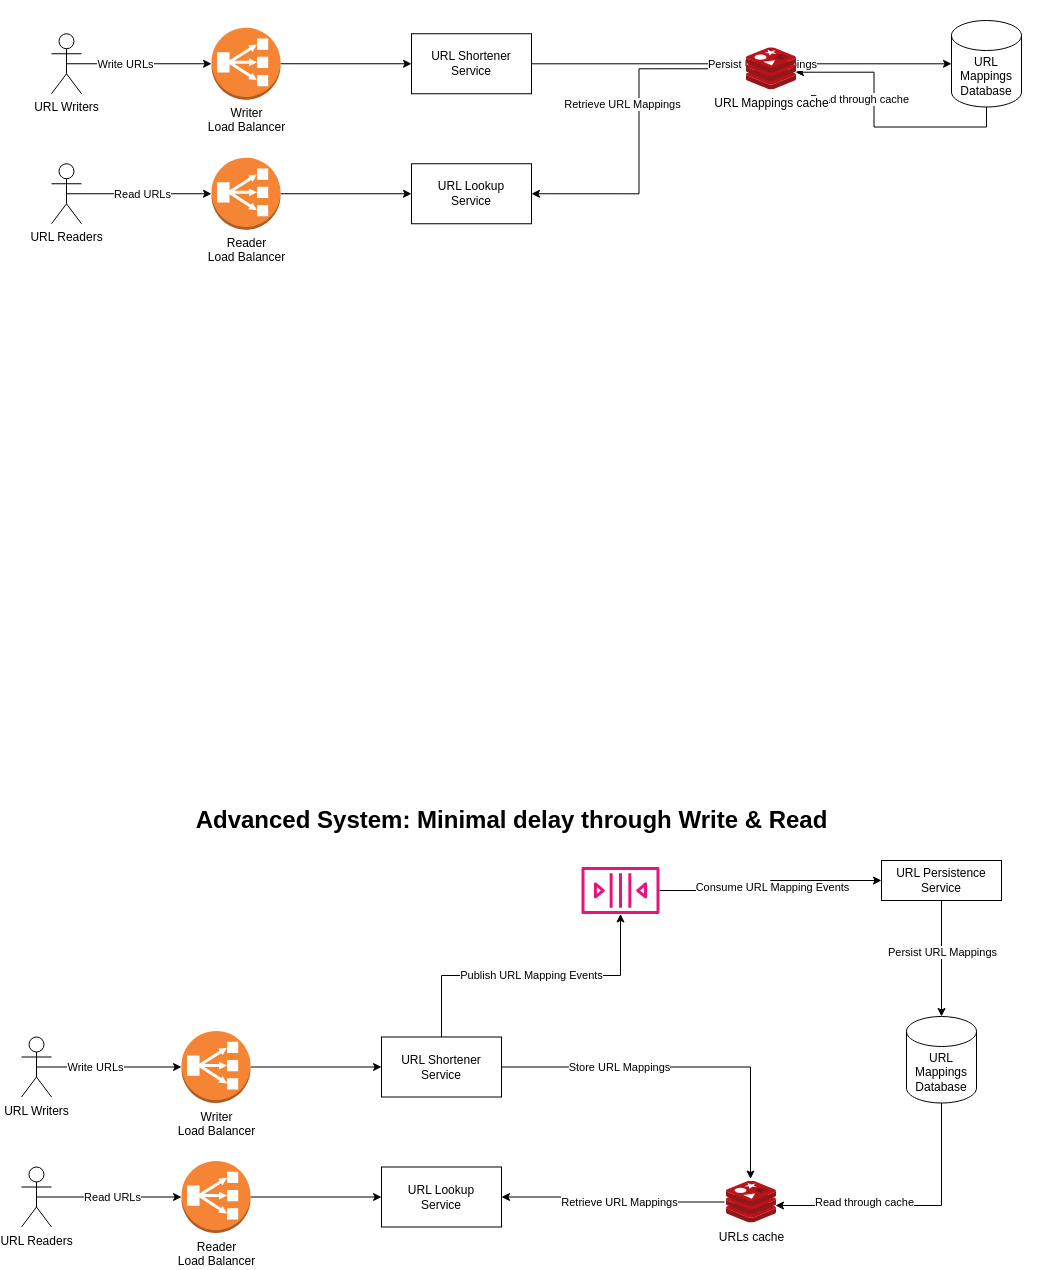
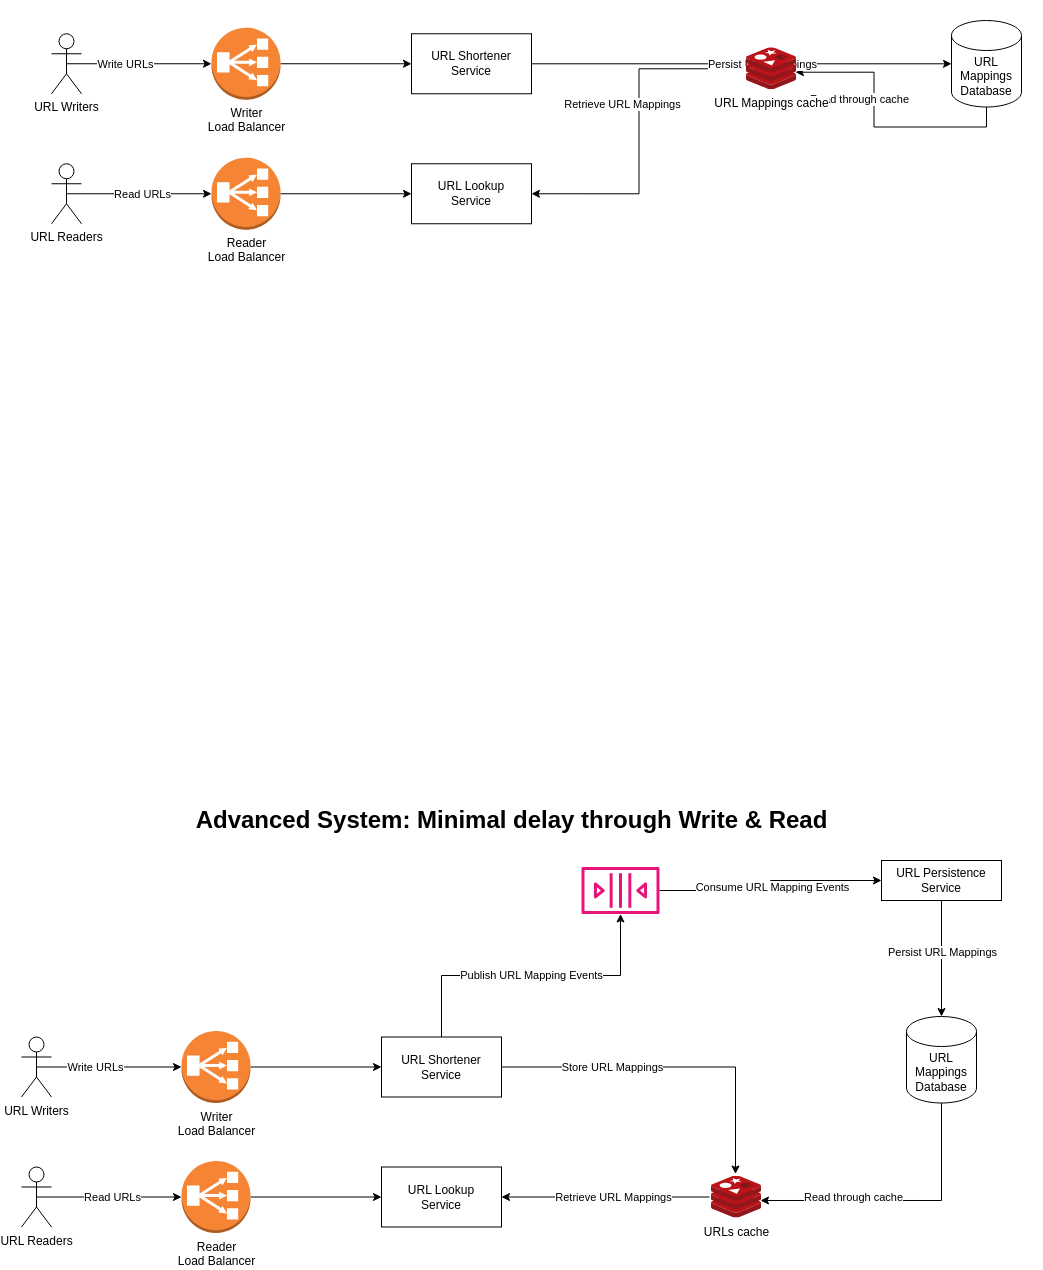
node "URLs cache": moved (752, 1202) -> (737, 1197)
